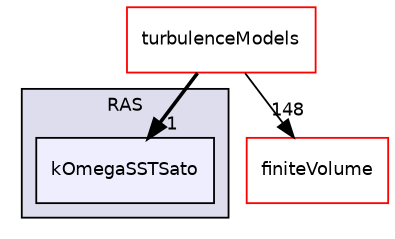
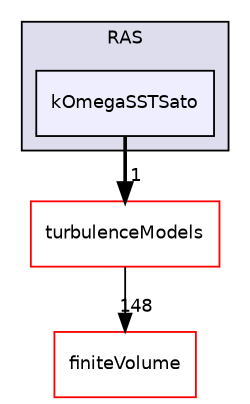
edge "turbulenceModels" -> "kOmegaSSTSato": reversed
